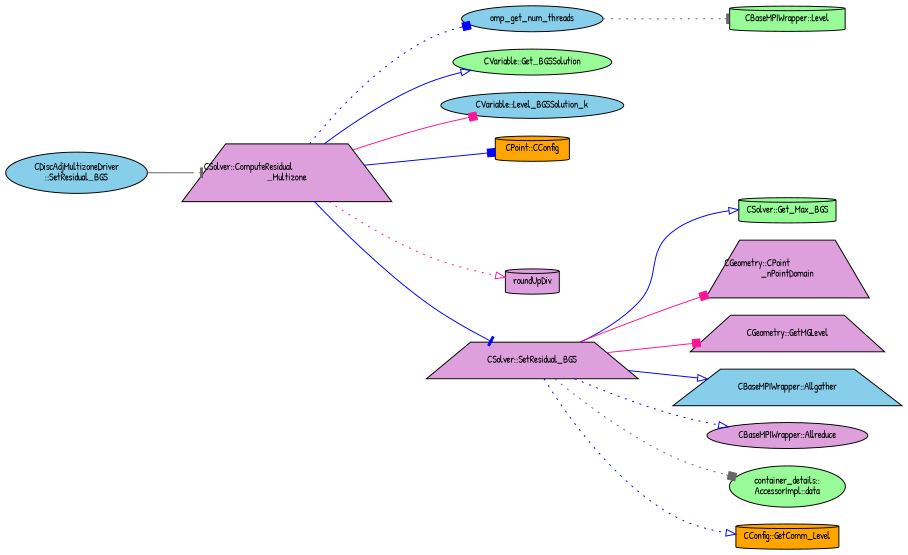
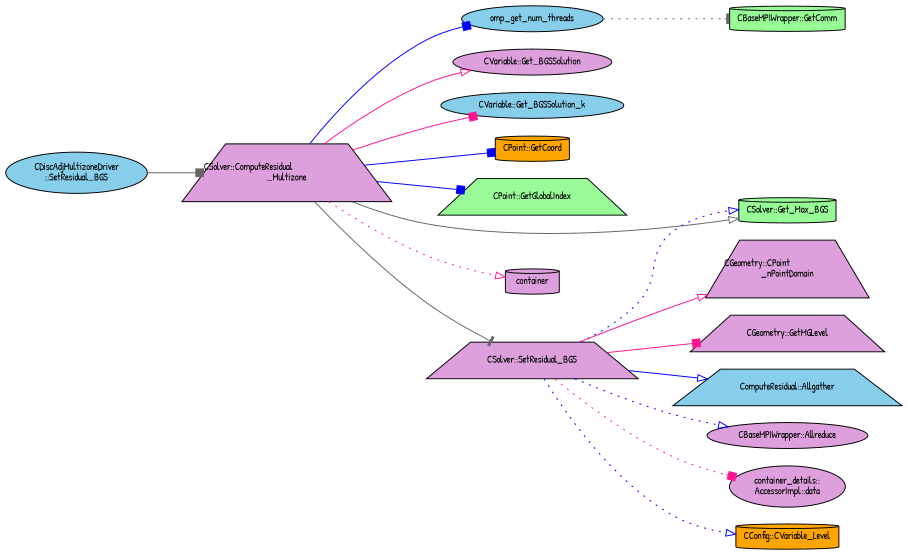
node "CBaseMPIWrapper::Level": label "CBaseMPIWrapper::Level" -> "CBaseMPIWrapper::GetComm"
node "CVariable::Get_BGSSolution": fillcolor palegreen -> plum
edge "CSolver::ComputeResidual _Multizone" -> "omp_get_num_threads": style dotted -> solid
edge "CSolver::ComputeResidual _Multizone" -> "CVariable::Get_BGSSolution": color blue -> deeppink
node "CVariable::Level_BGSSolution_k": label "CVariable::Level_BGSSolution_k" -> "CVariable::Get_BGSSolution_k"
node "CPoint::CConfig": label "CPoint::CConfig" -> "CPoint::GetCoord"
edge "CDiscAdjMultizoneDriver ::SetResidual_BGS" -> "CSolver::ComputeResidual _Multizone": arrowhead tee -> box
node "CPoint::GetGlobalIndex": added
edge "CSolver::ComputeResidual _Multizone" -> "CSolver::Get_Max_BGS": added
edge "CSolver::SetResidual_BGS" -> "CSolver::Get_Max_BGS": style solid -> dotted
edge "CSolver::ComputeResidual _Multizone" -> "CSolver::SetResidual_BGS": color blue -> gray40
node "roundUpDiv": label "roundUpDiv" -> "container"
edge "CSolver::SetResidual_BGS" -> "CGeometry::CPoint _nPointDomain": arrowhead box -> onormal
node "CBaseMPIWrapper::Allgather": label "CBaseMPIWrapper::Allgather" -> "ComputeResidual::Allgather"
edge "CSolver::SetResidual_BGS" -> "container_details:: AccessorImpl::data": color gray40 -> deeppink
node "container_details:: AccessorImpl::data": fillcolor palegreen -> plum
node "CConfig::GetComm_Level": label "CConfig::GetComm_Level" -> "CConfig::CVariable_Level"
